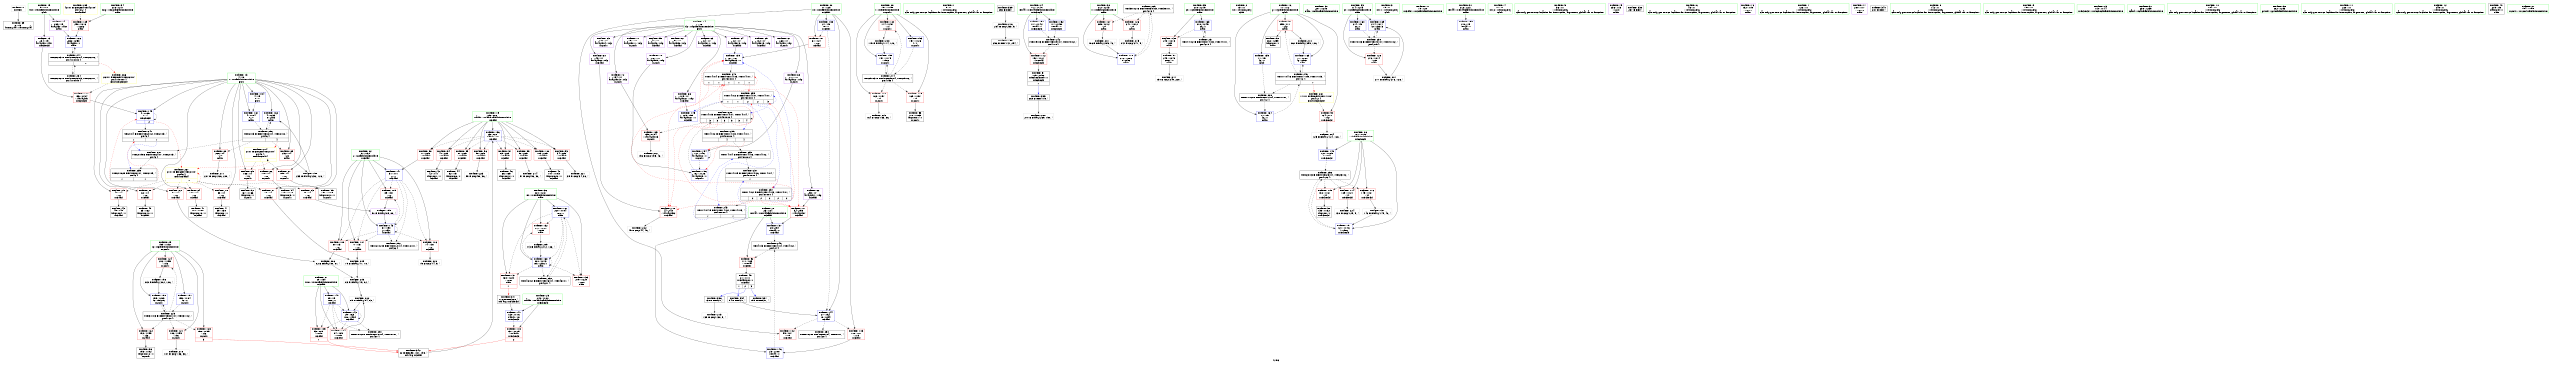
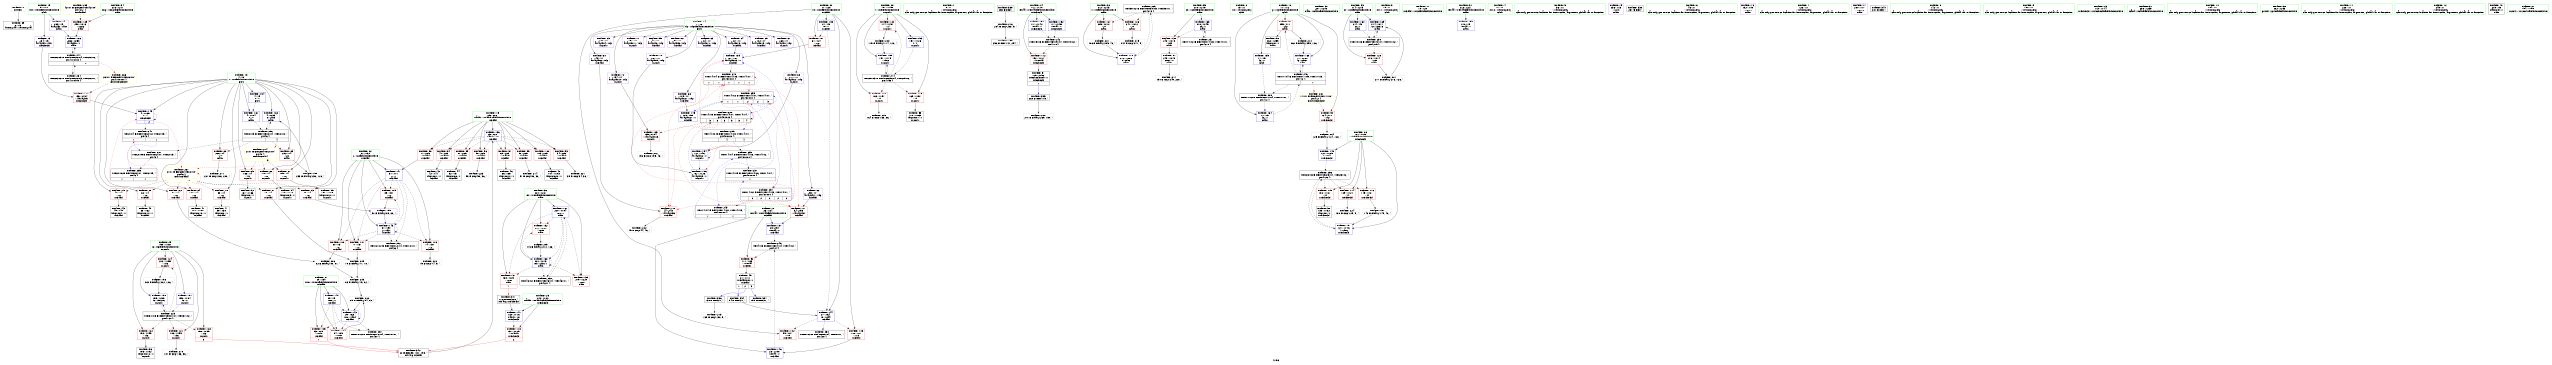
node "NodeID: 122": text "_Z2add" -> "_Z2mlv"
